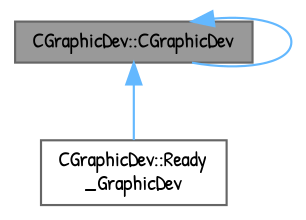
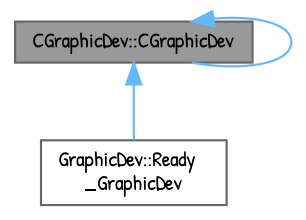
node "CGraphicDev::Ready _GraphicDev": label "CGraphicDev::Ready _GraphicDev" -> "GraphicDev::Ready _GraphicDev"
